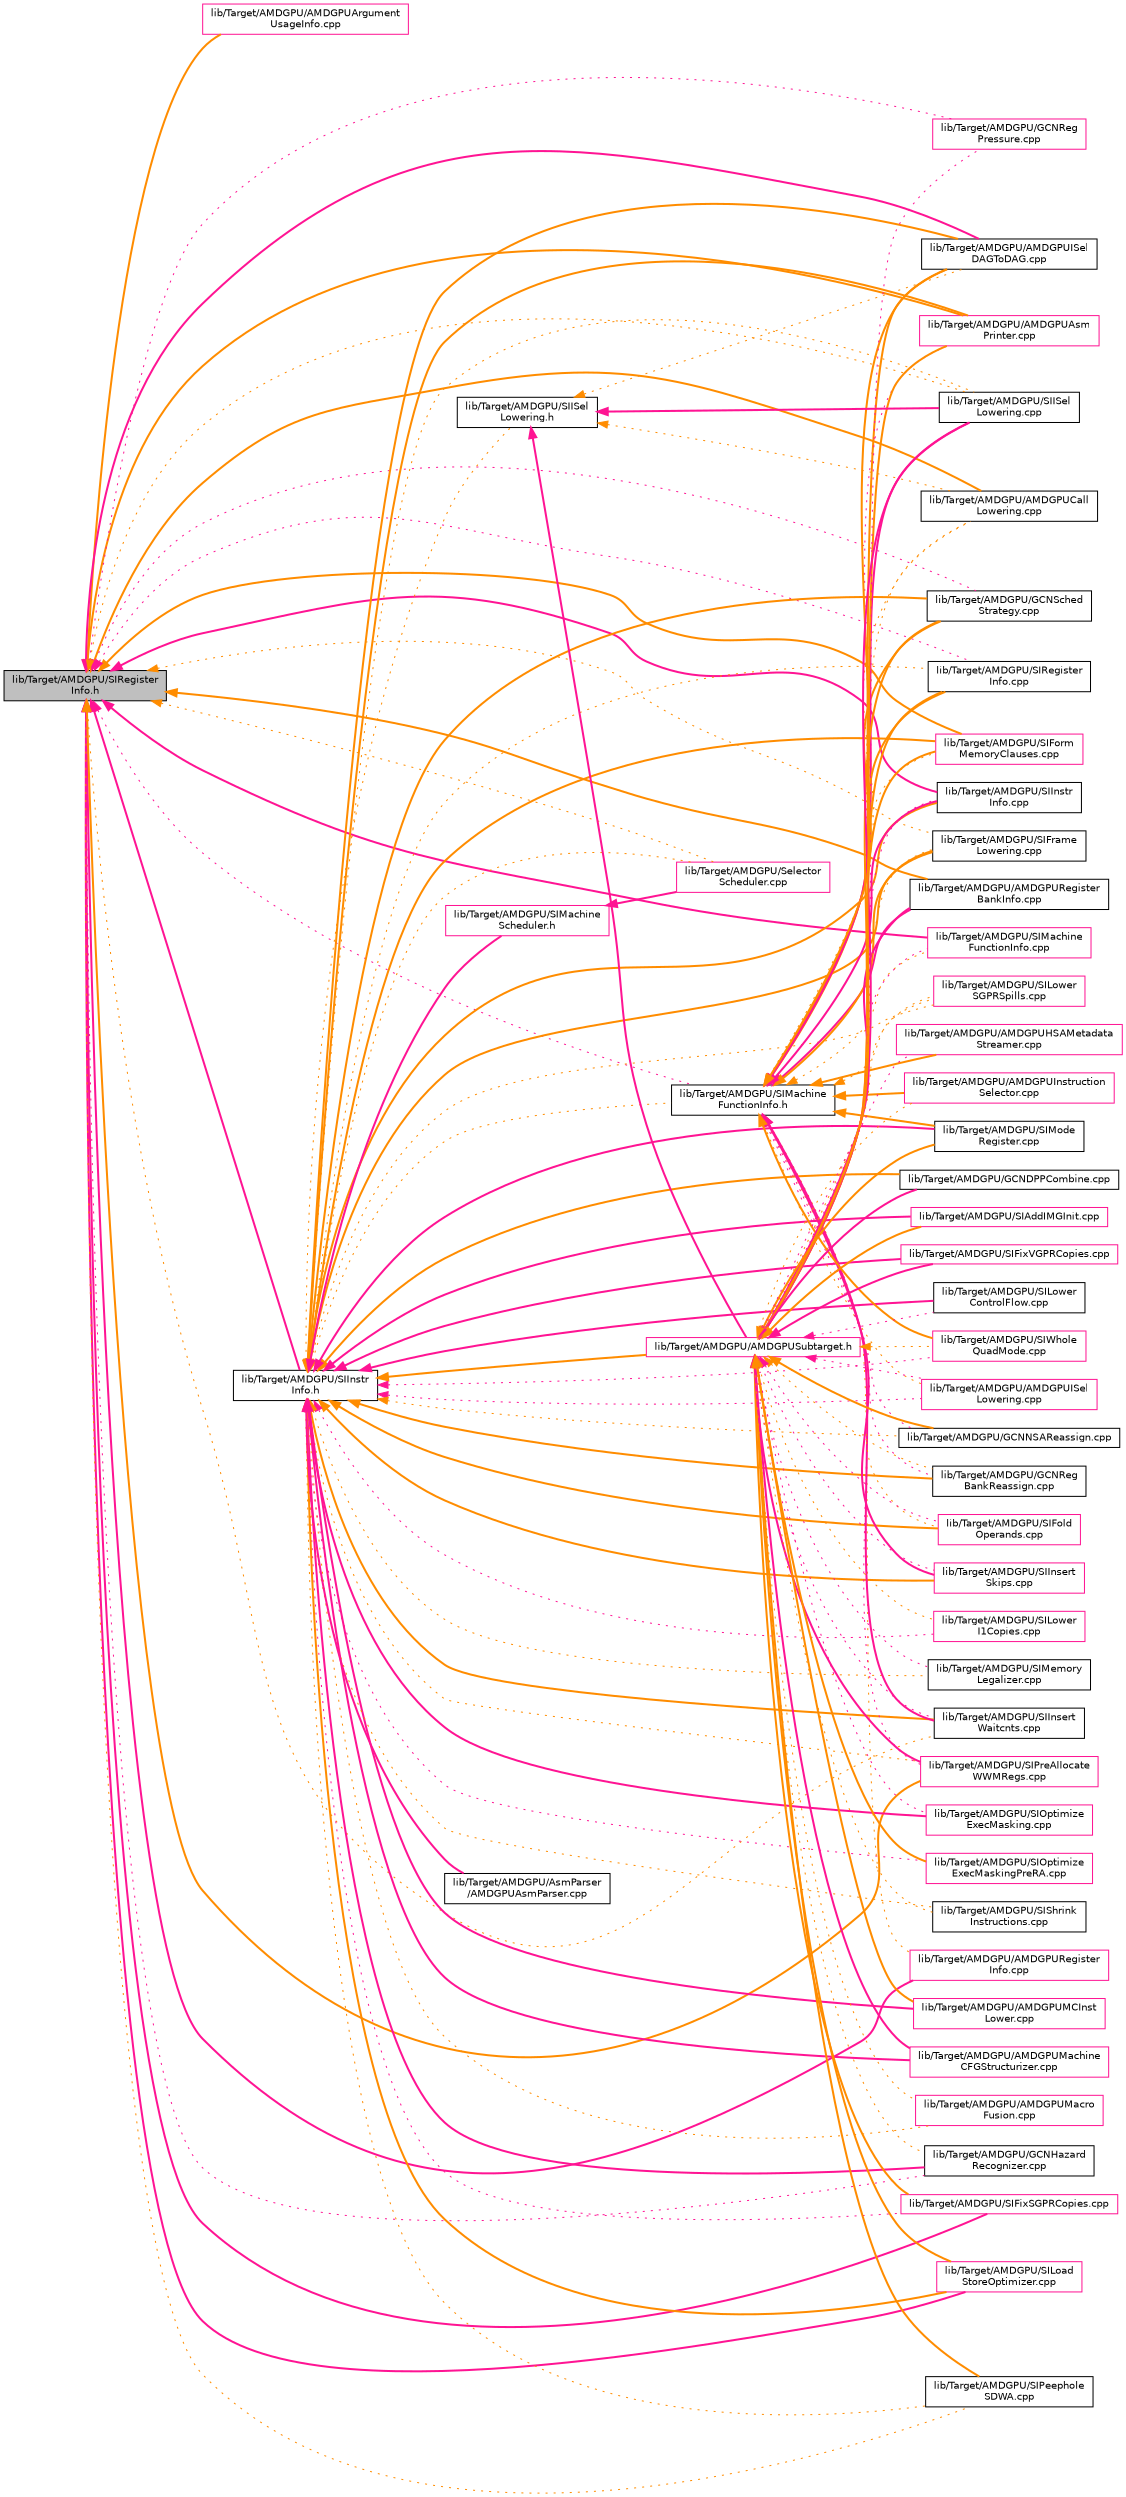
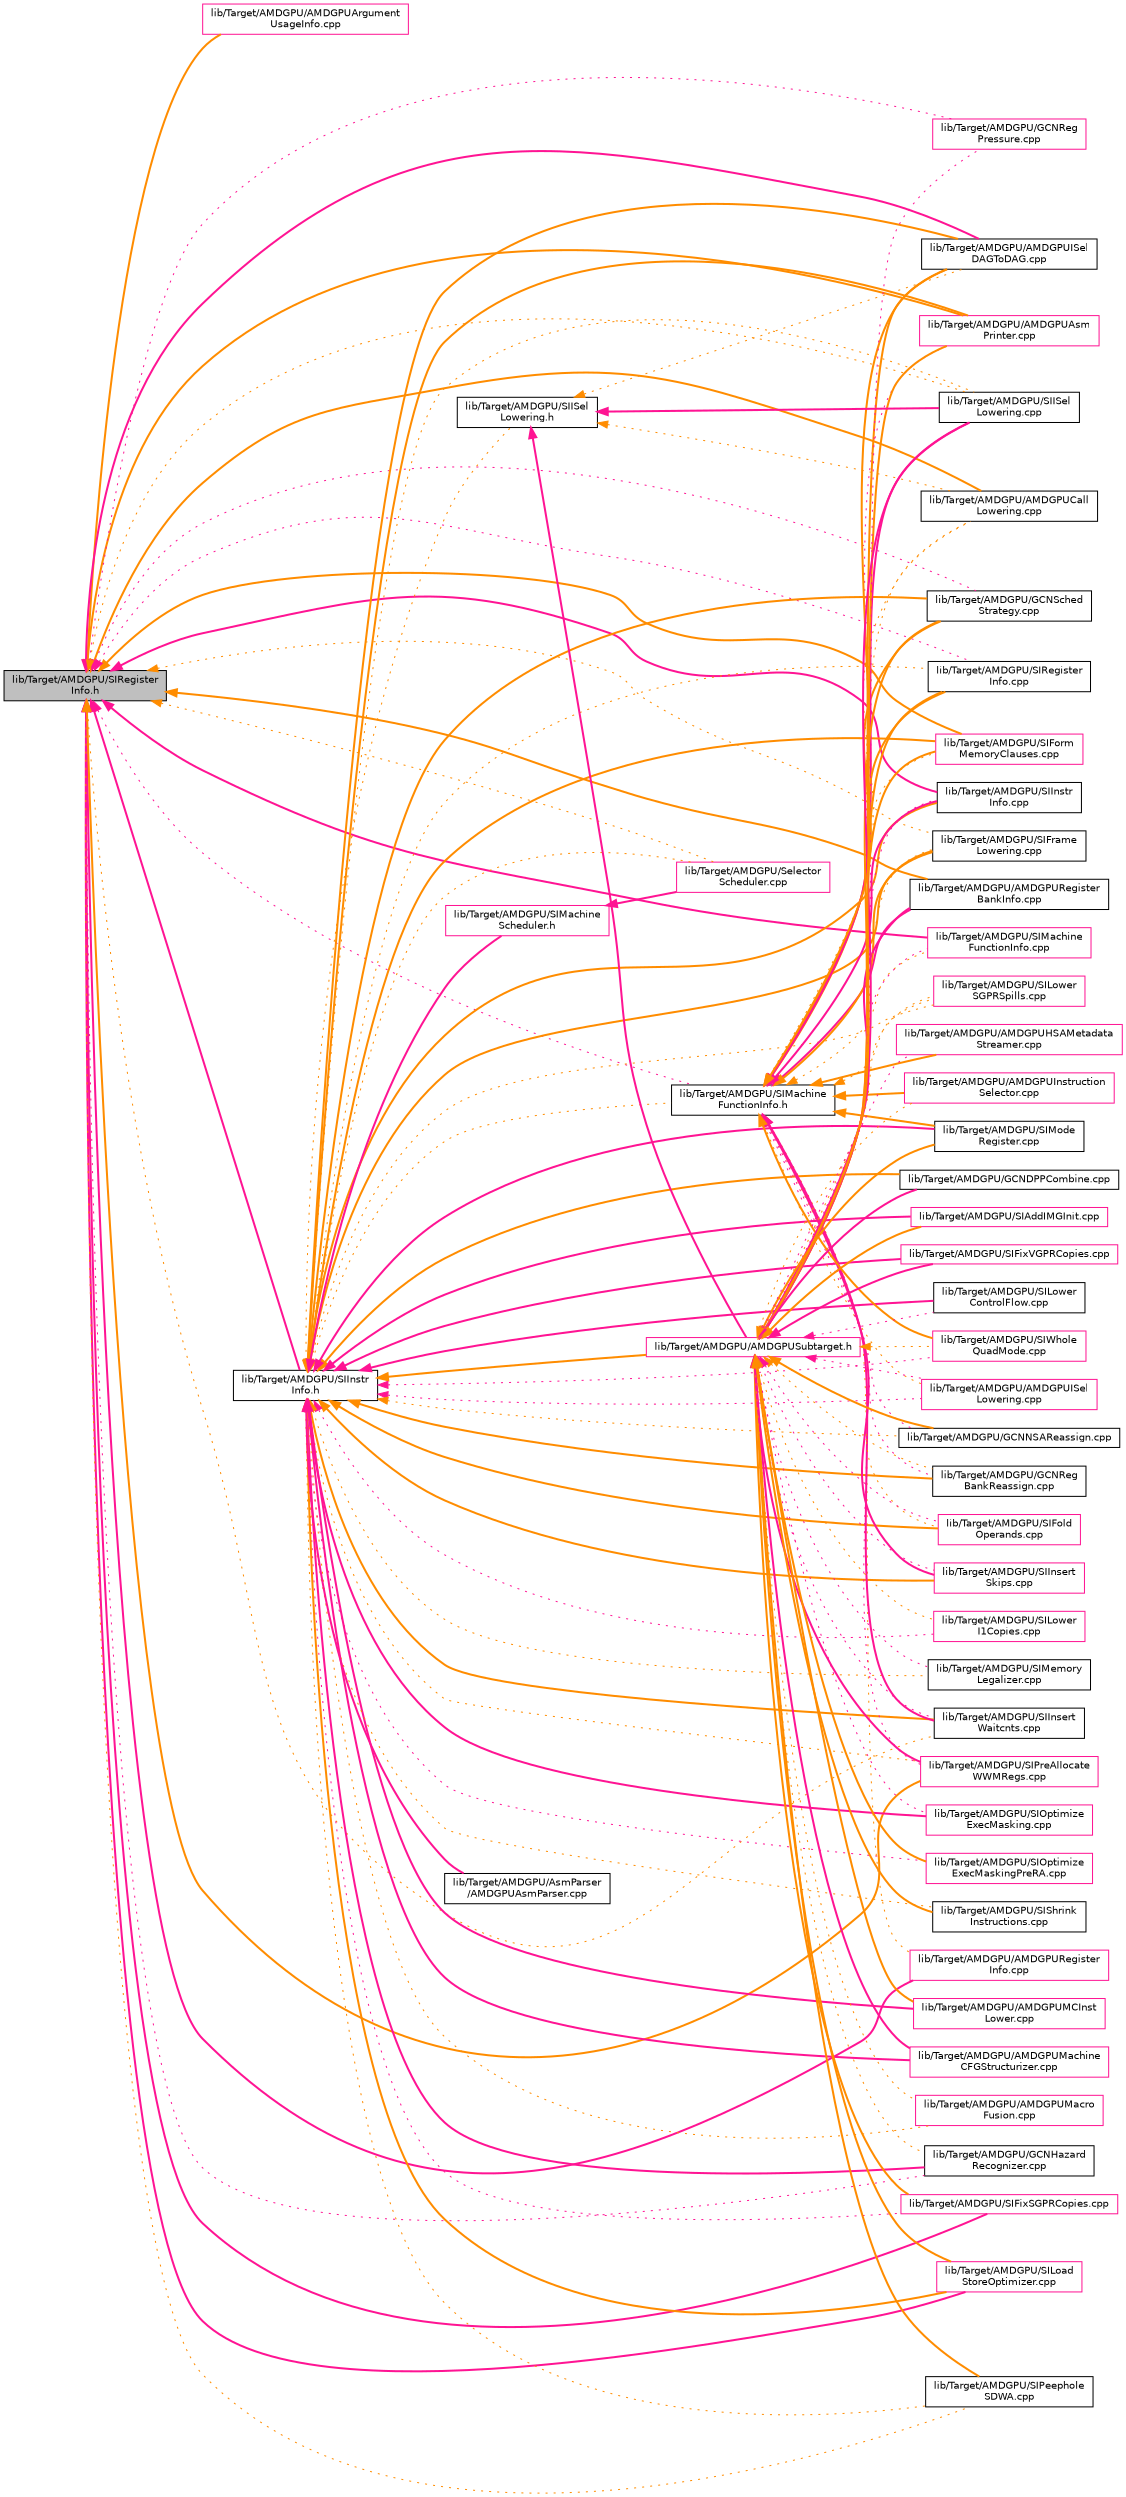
edge "lib/Target/AMDGPU/SIShrink Instructions.cpp" -> "lib/Target/AMDGPU/AMDGPUSubtarget.h": style dotted -> bold
